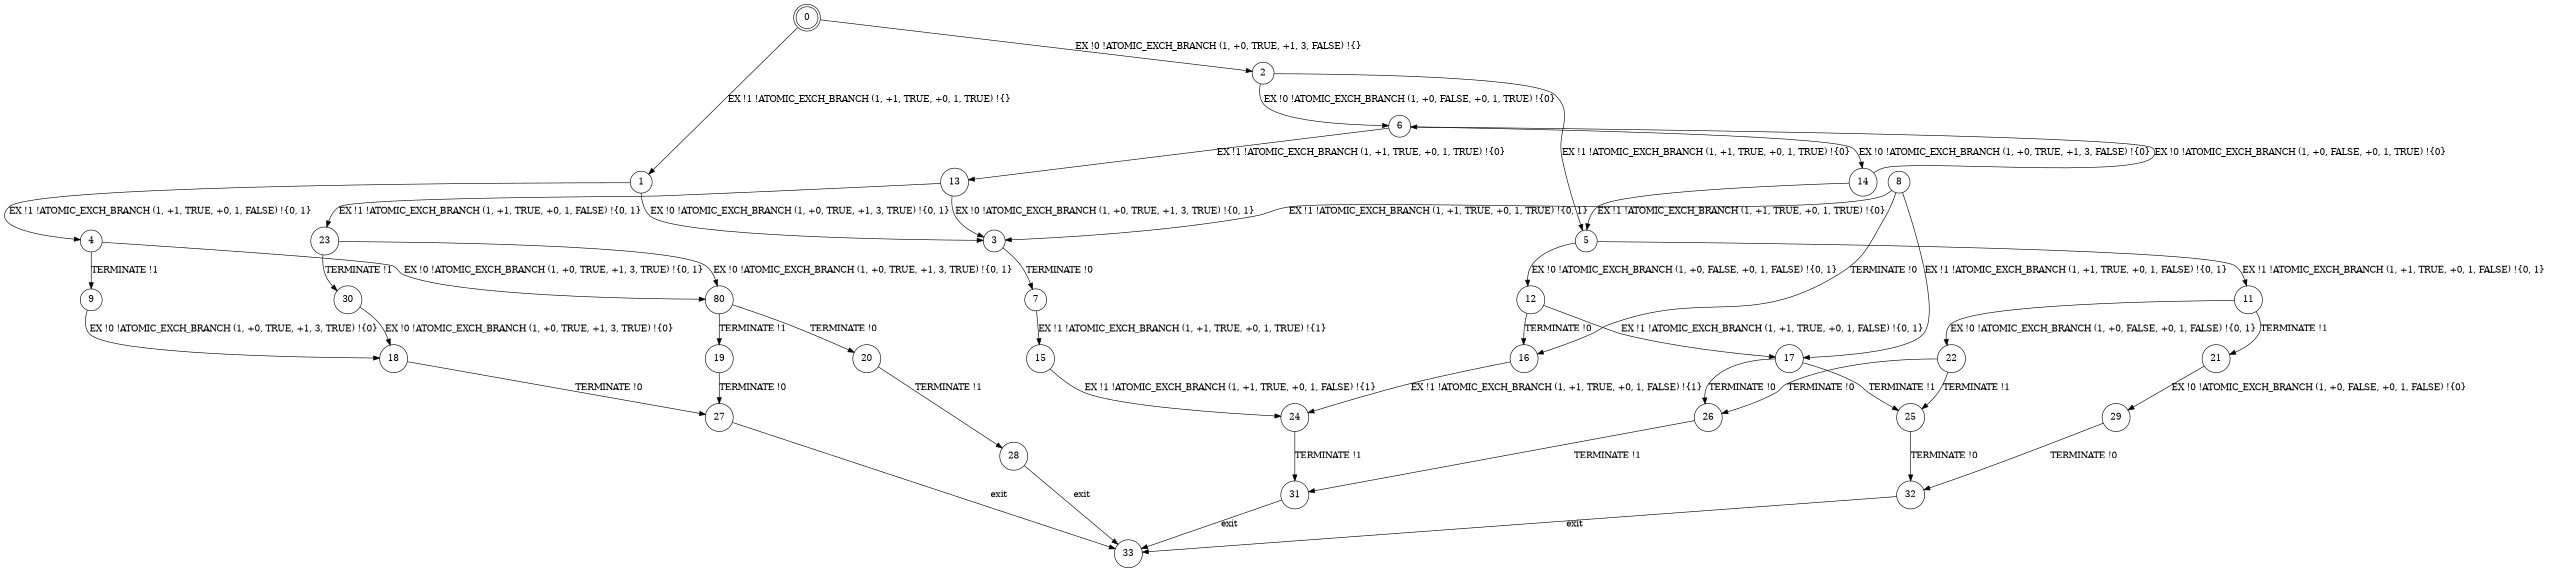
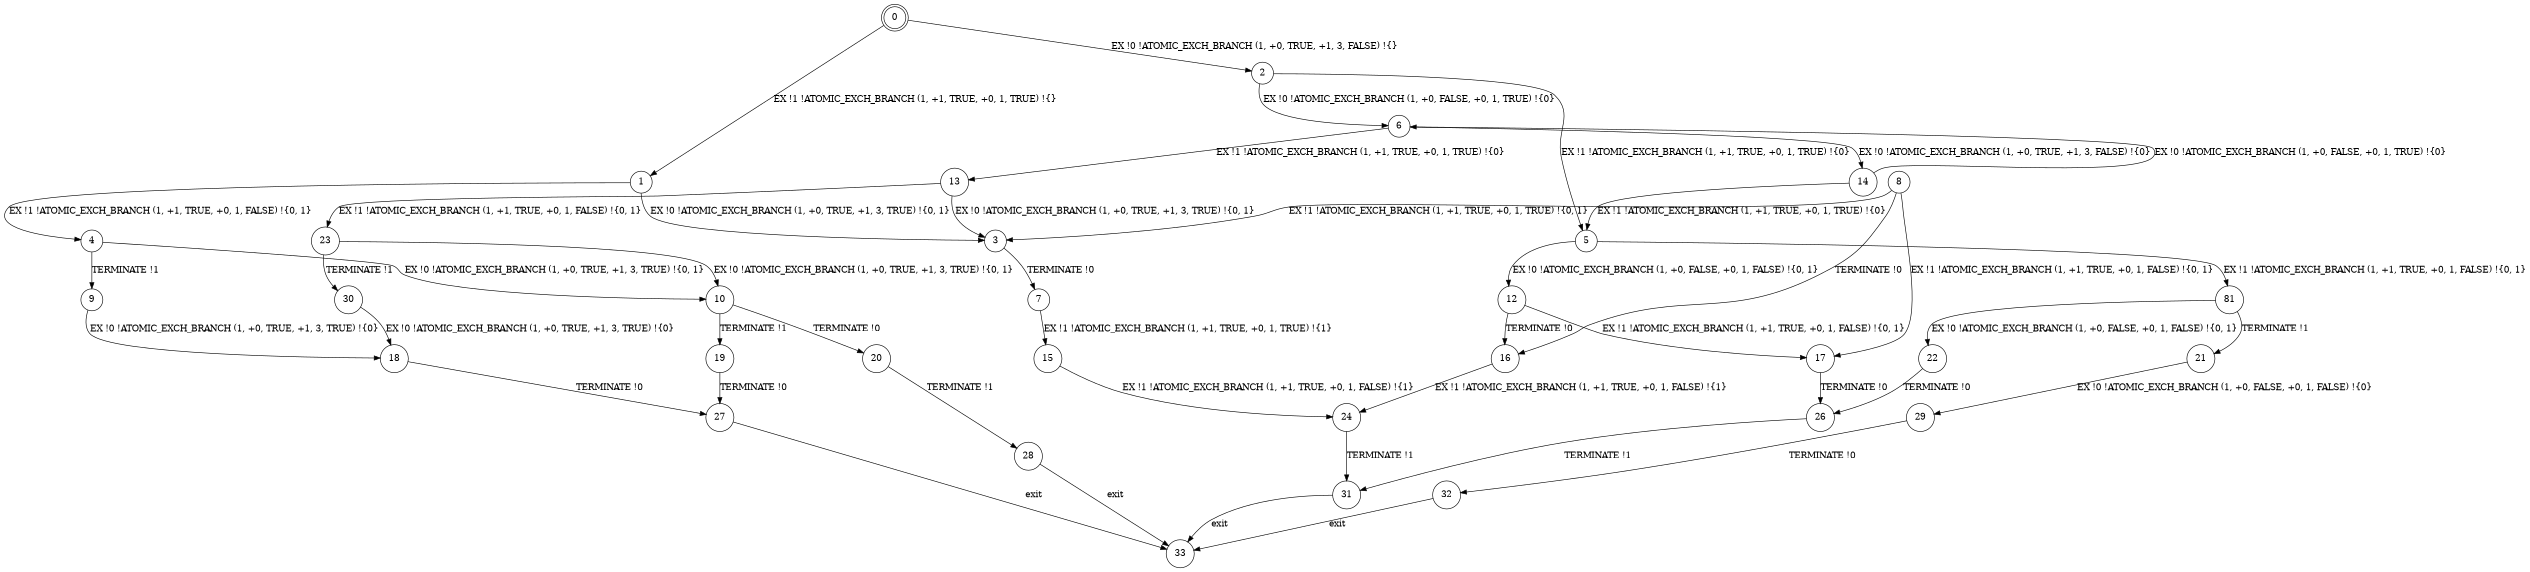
node "80": label "80" -> "10"
node "11": label "11" -> "81"
node "25": removed
